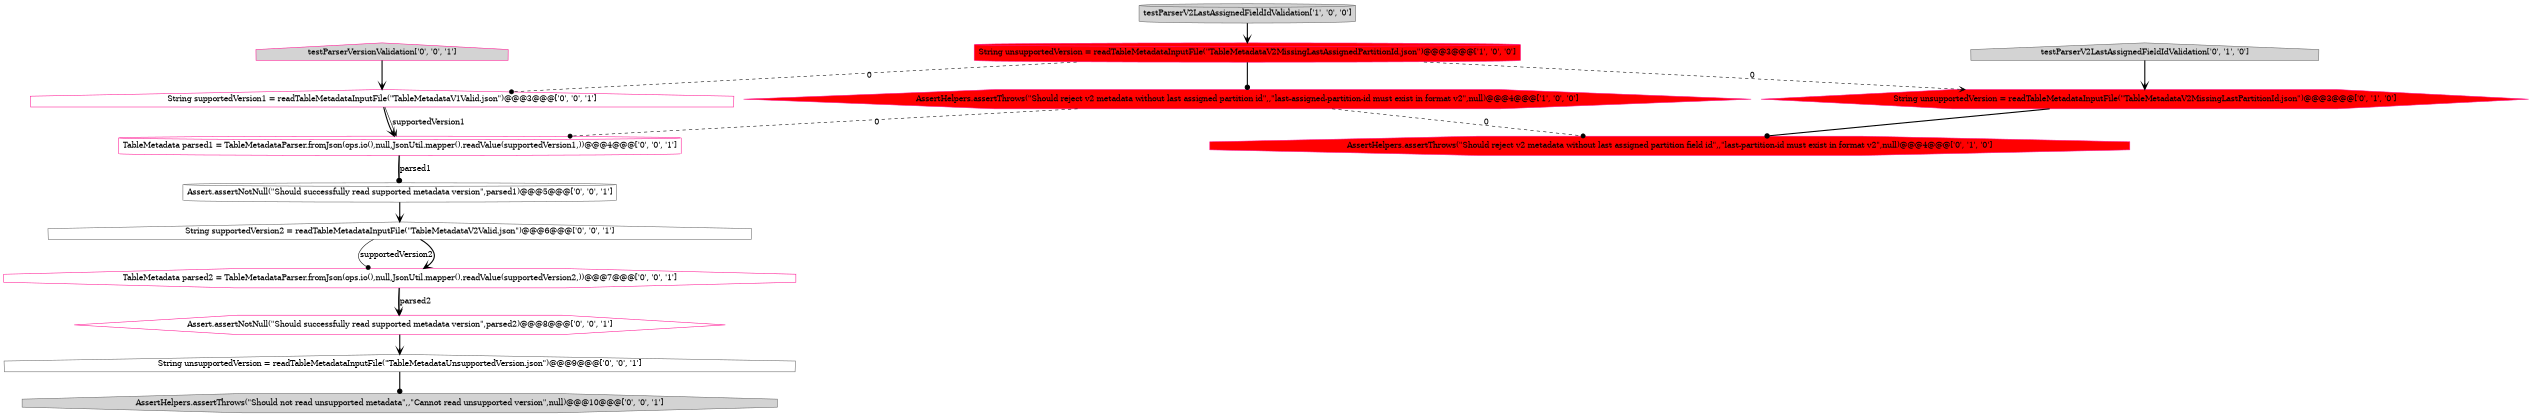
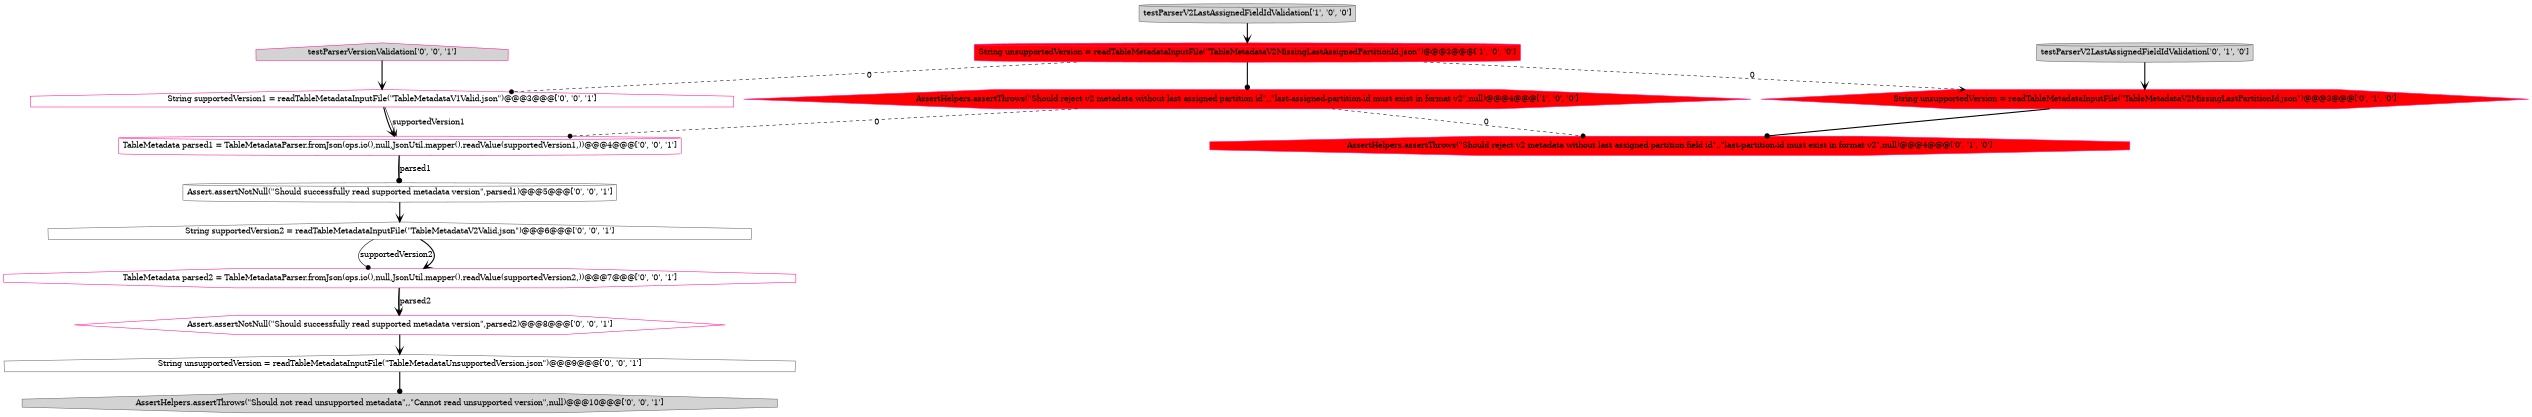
node "testParserV2LastAssignedFieldIdValidation['0', '1', '0']": shape house -> cylinder
